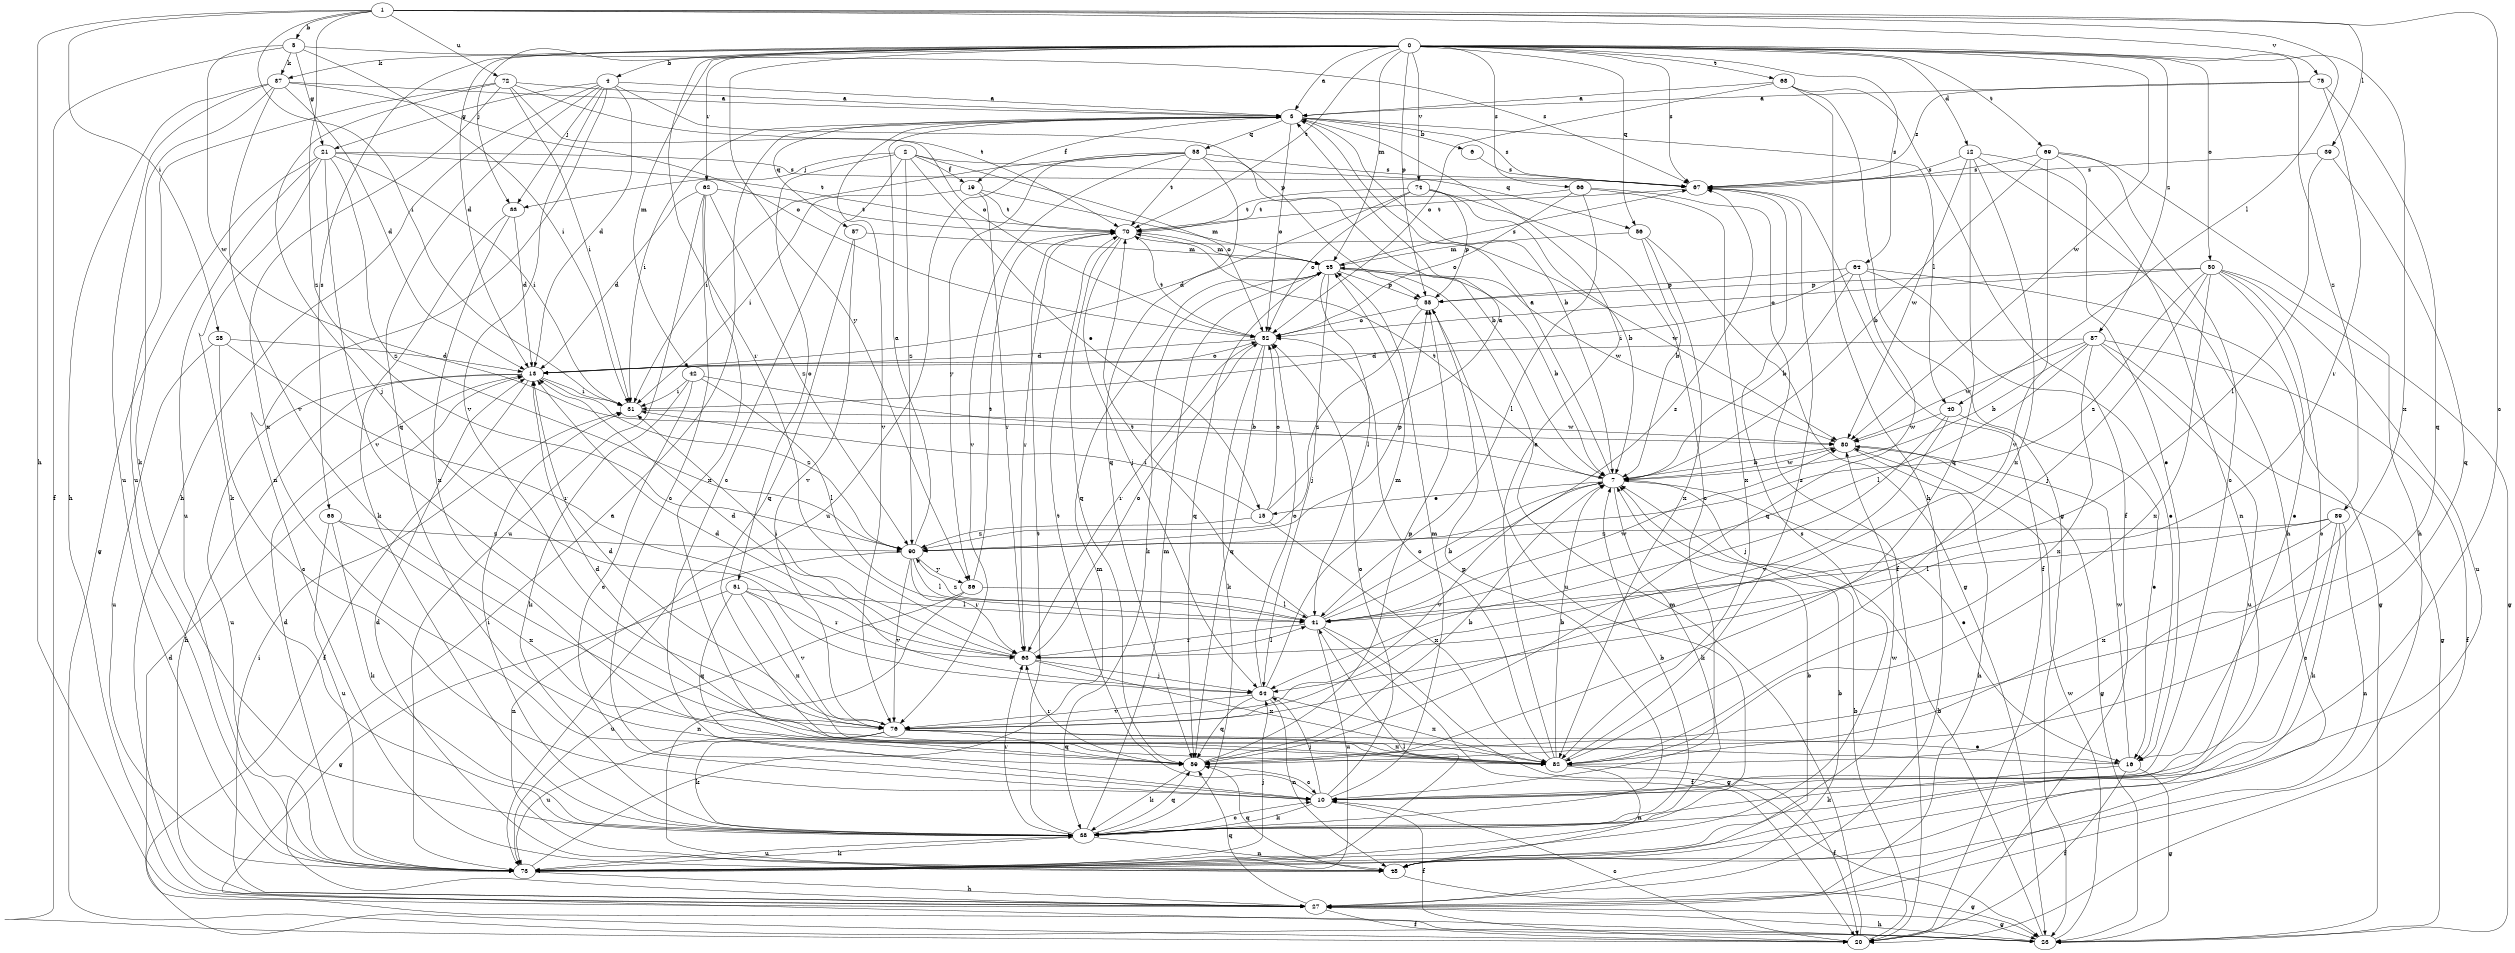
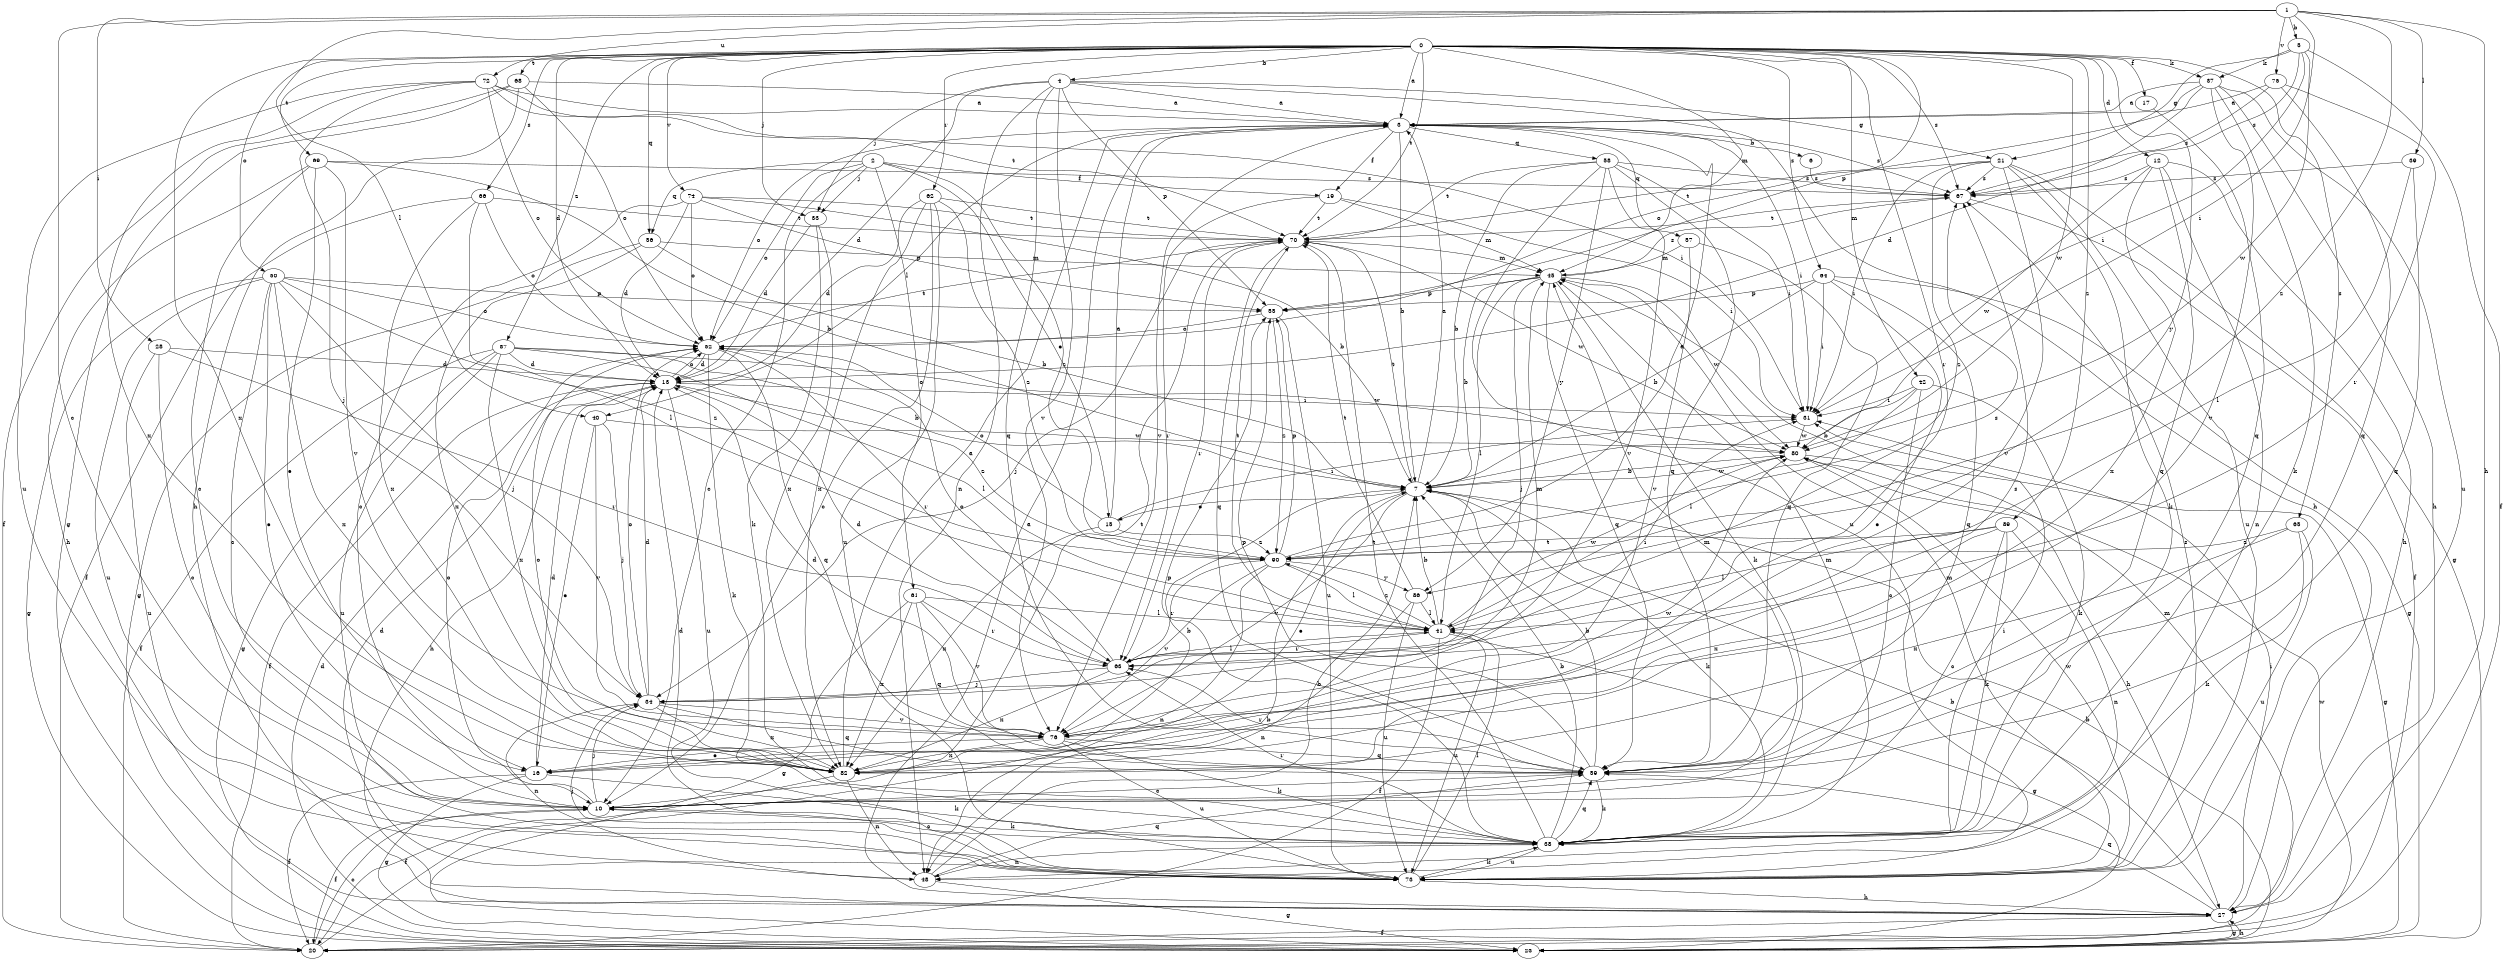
node "17": added
edge "89" -> "90": label "z" -> "t"
node "51": label "51" -> "61"
